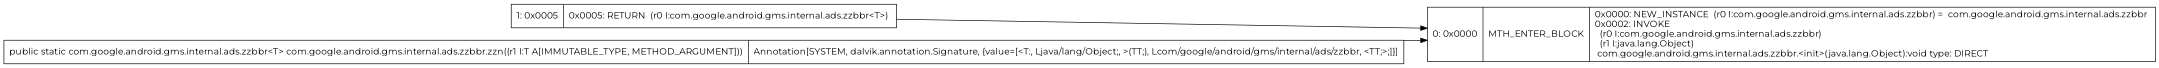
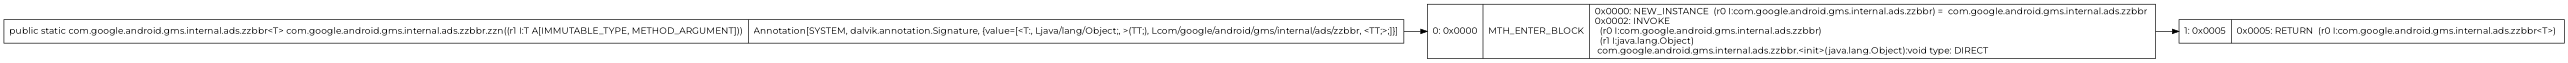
edge "1: 0x0005" -> "0: 0x0000": reversed
